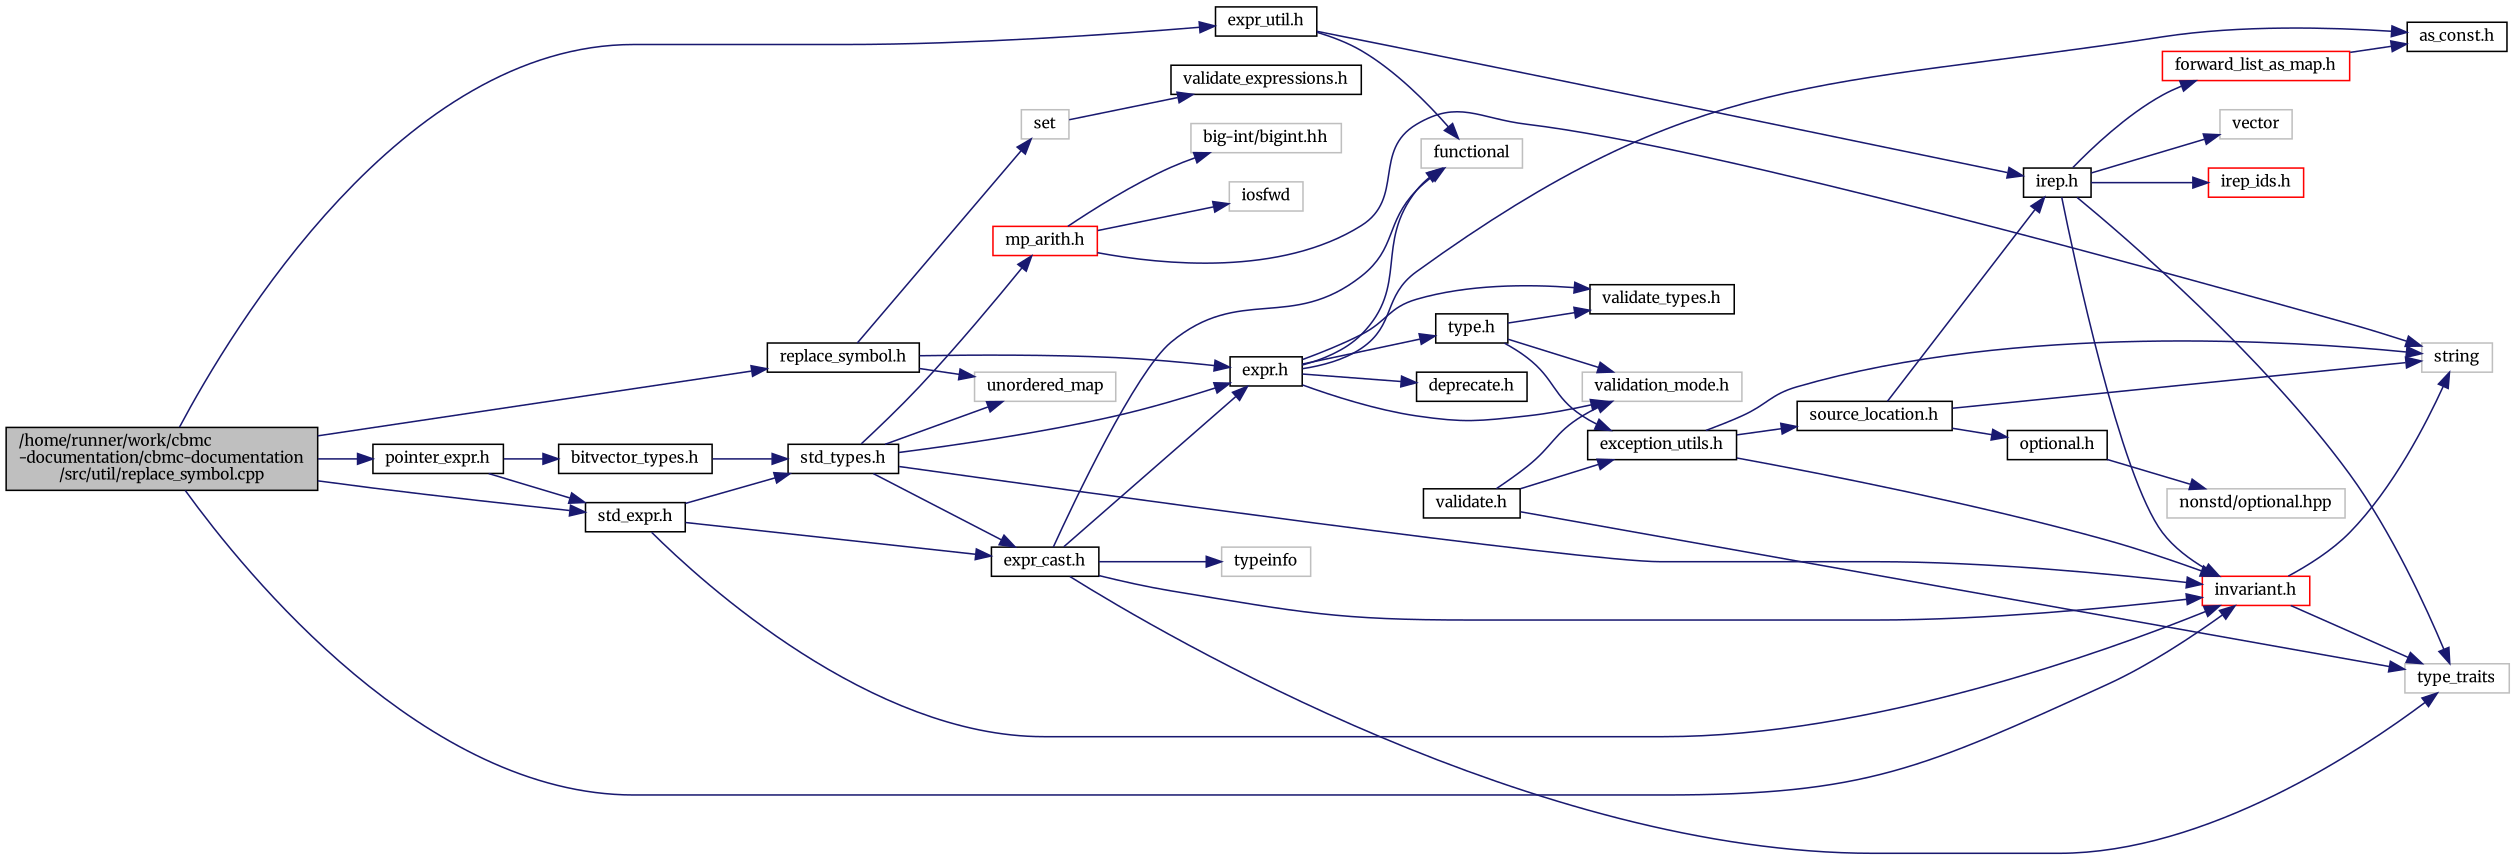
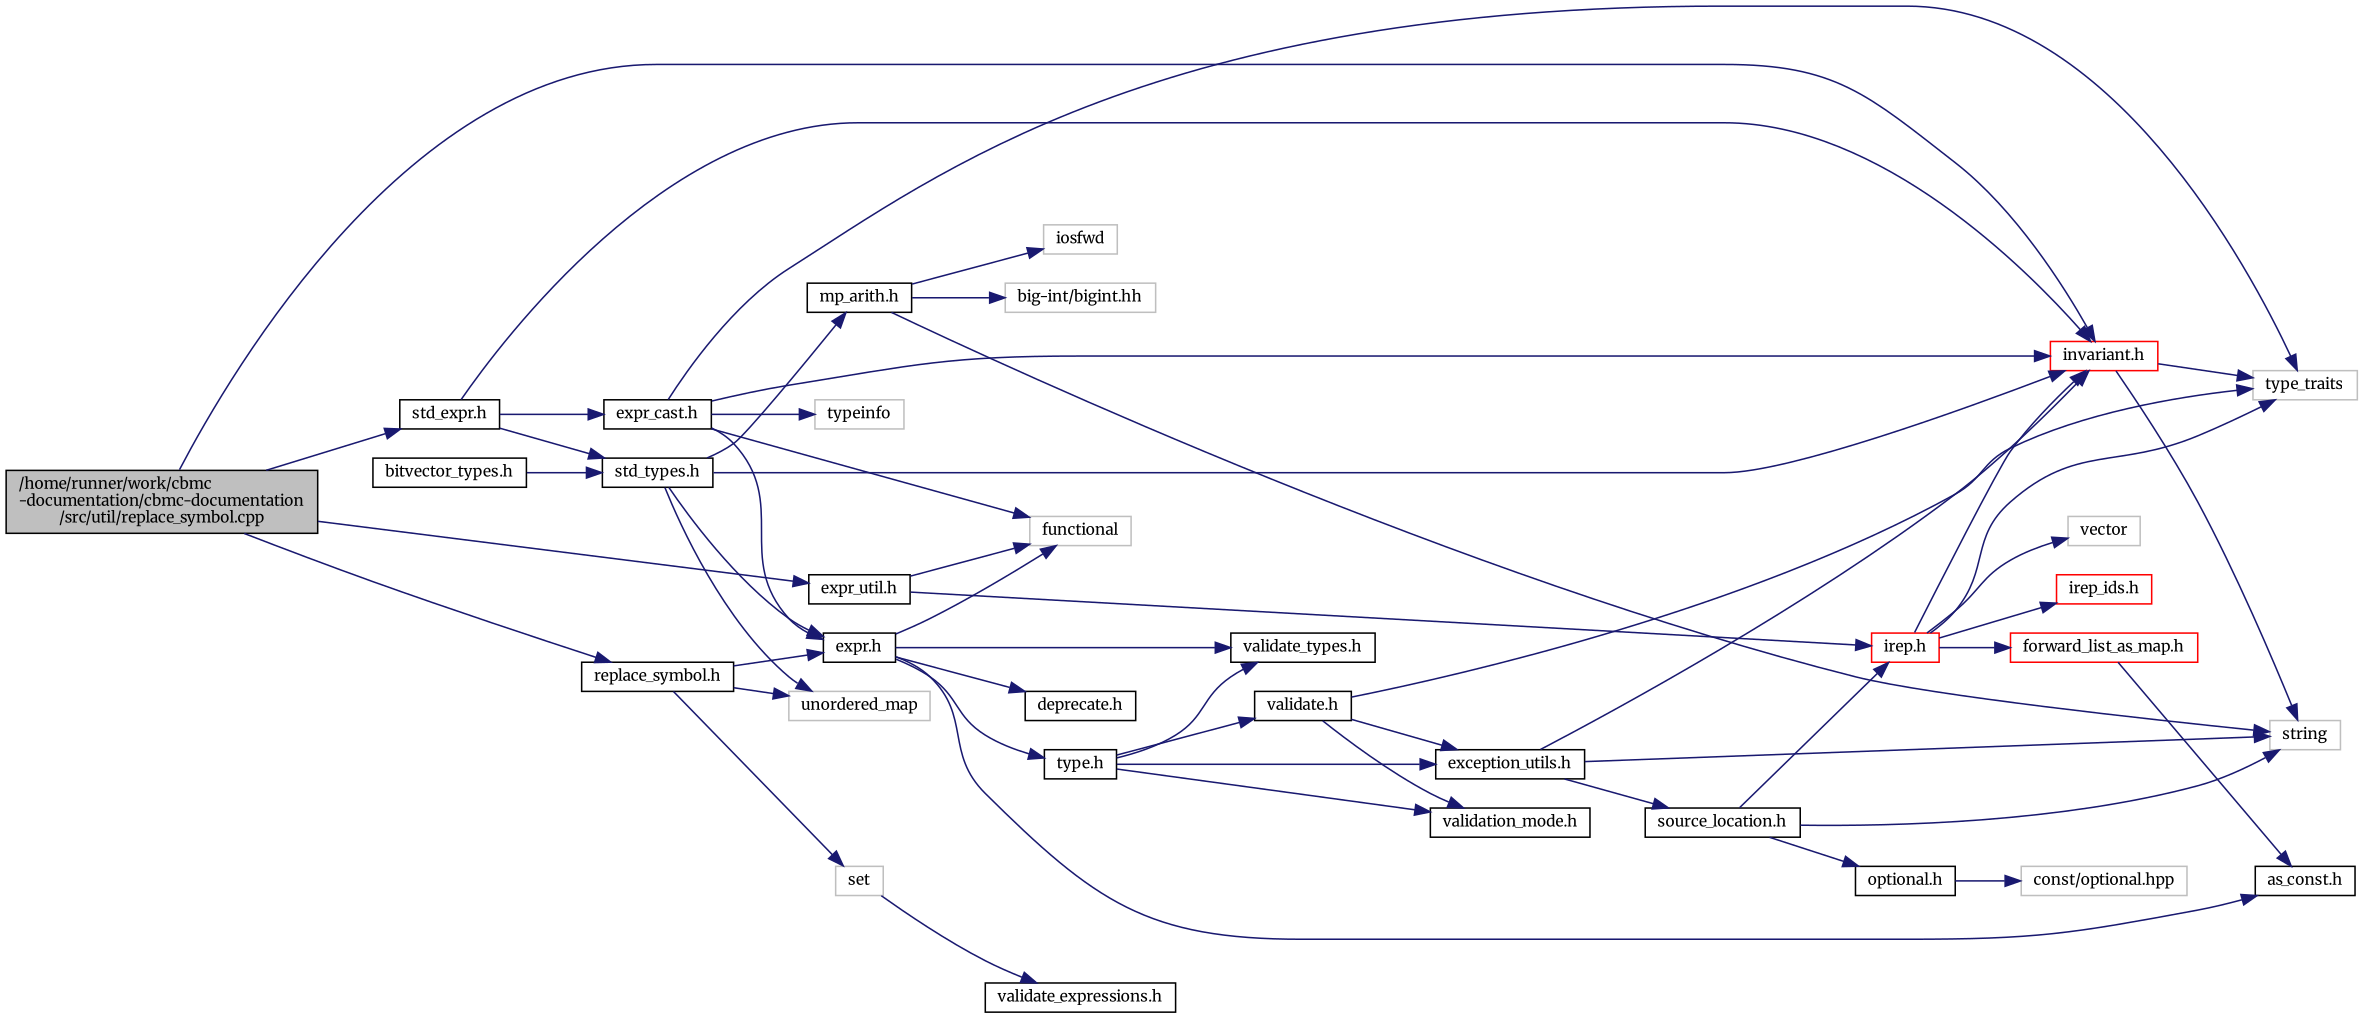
node "irep.h": color black -> red
node "mp_arith.h": color red -> black
node "validation_mode.h": color grey75 -> black
edge "expr.h" -> "validation_mode.h": removed
node "pointer_expr.h": removed
node "nonstd/optional.hpp": label "nonstd/optional.hpp" -> "const/optional.hpp"
edge "std_types.h" -> "expr_cast.h": removed
edge "type.h" -> "validate.h": added
